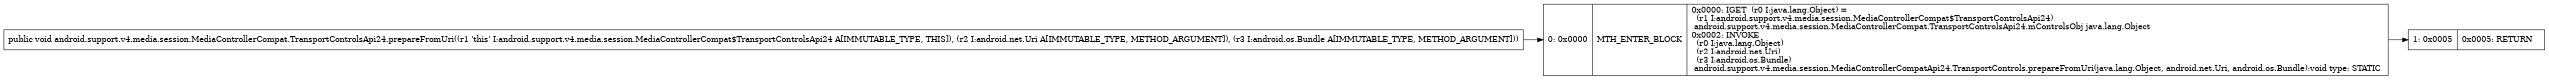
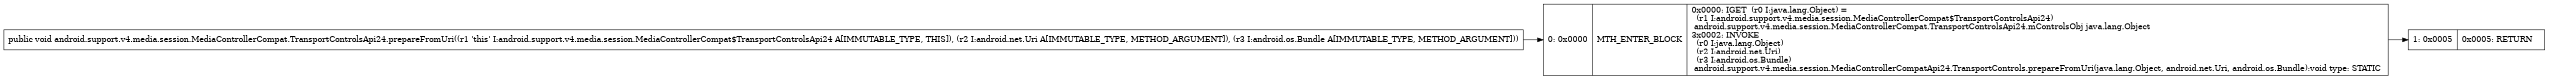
node "0: 0x0000": text "0x0002: INVOKE" -> "3x0002: INVOKE"
